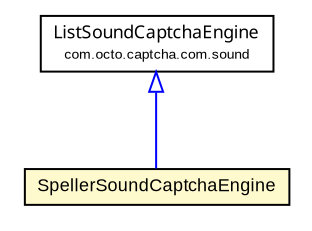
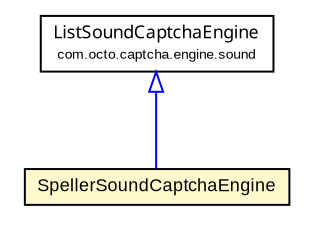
node "ListSoundCaptchaEngine": text "com.octo.captcha.com.sound" -> "com.octo.captcha.engine.sound"
